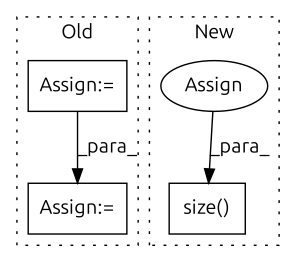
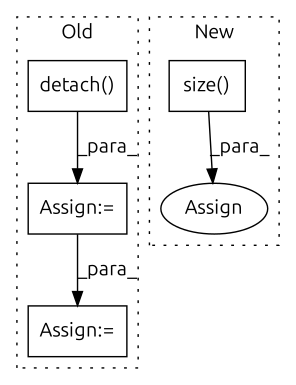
node "detach()": added
edge "Assign" -> "size()": reversed
